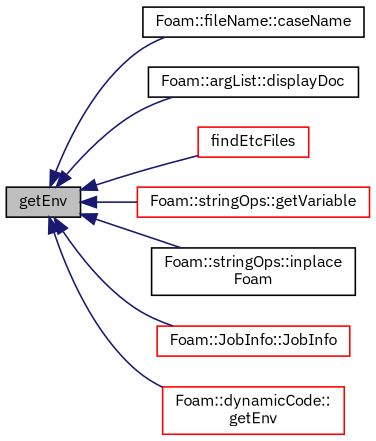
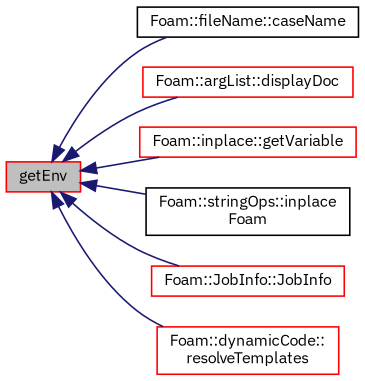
node "Foam::argList::displayDoc": color black -> red
node "findEtcFiles": removed
node "getEnv": color black -> red
node "Foam::stringOps::getVariable": label "Foam::stringOps::getVariable" -> "Foam::inplace::getVariable"
node "Foam::dynamicCode:: getEnv": label "Foam::dynamicCode:: getEnv" -> "Foam::dynamicCode:: resolveTemplates"
